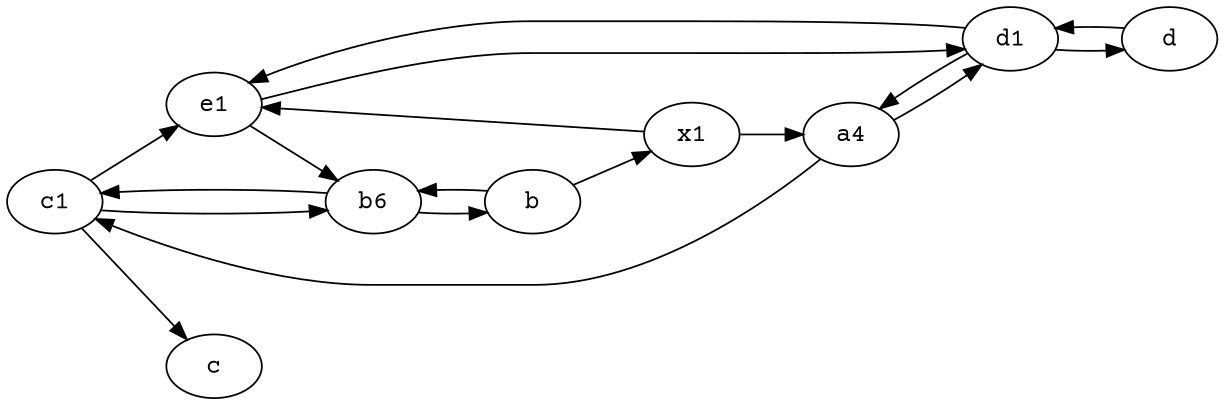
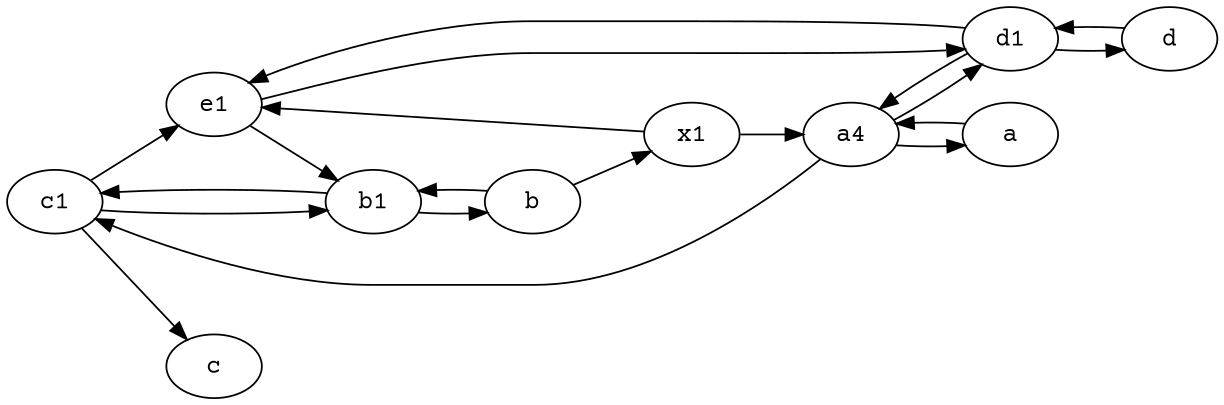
node "a": added
node "b6": label "b6" -> "b1"
